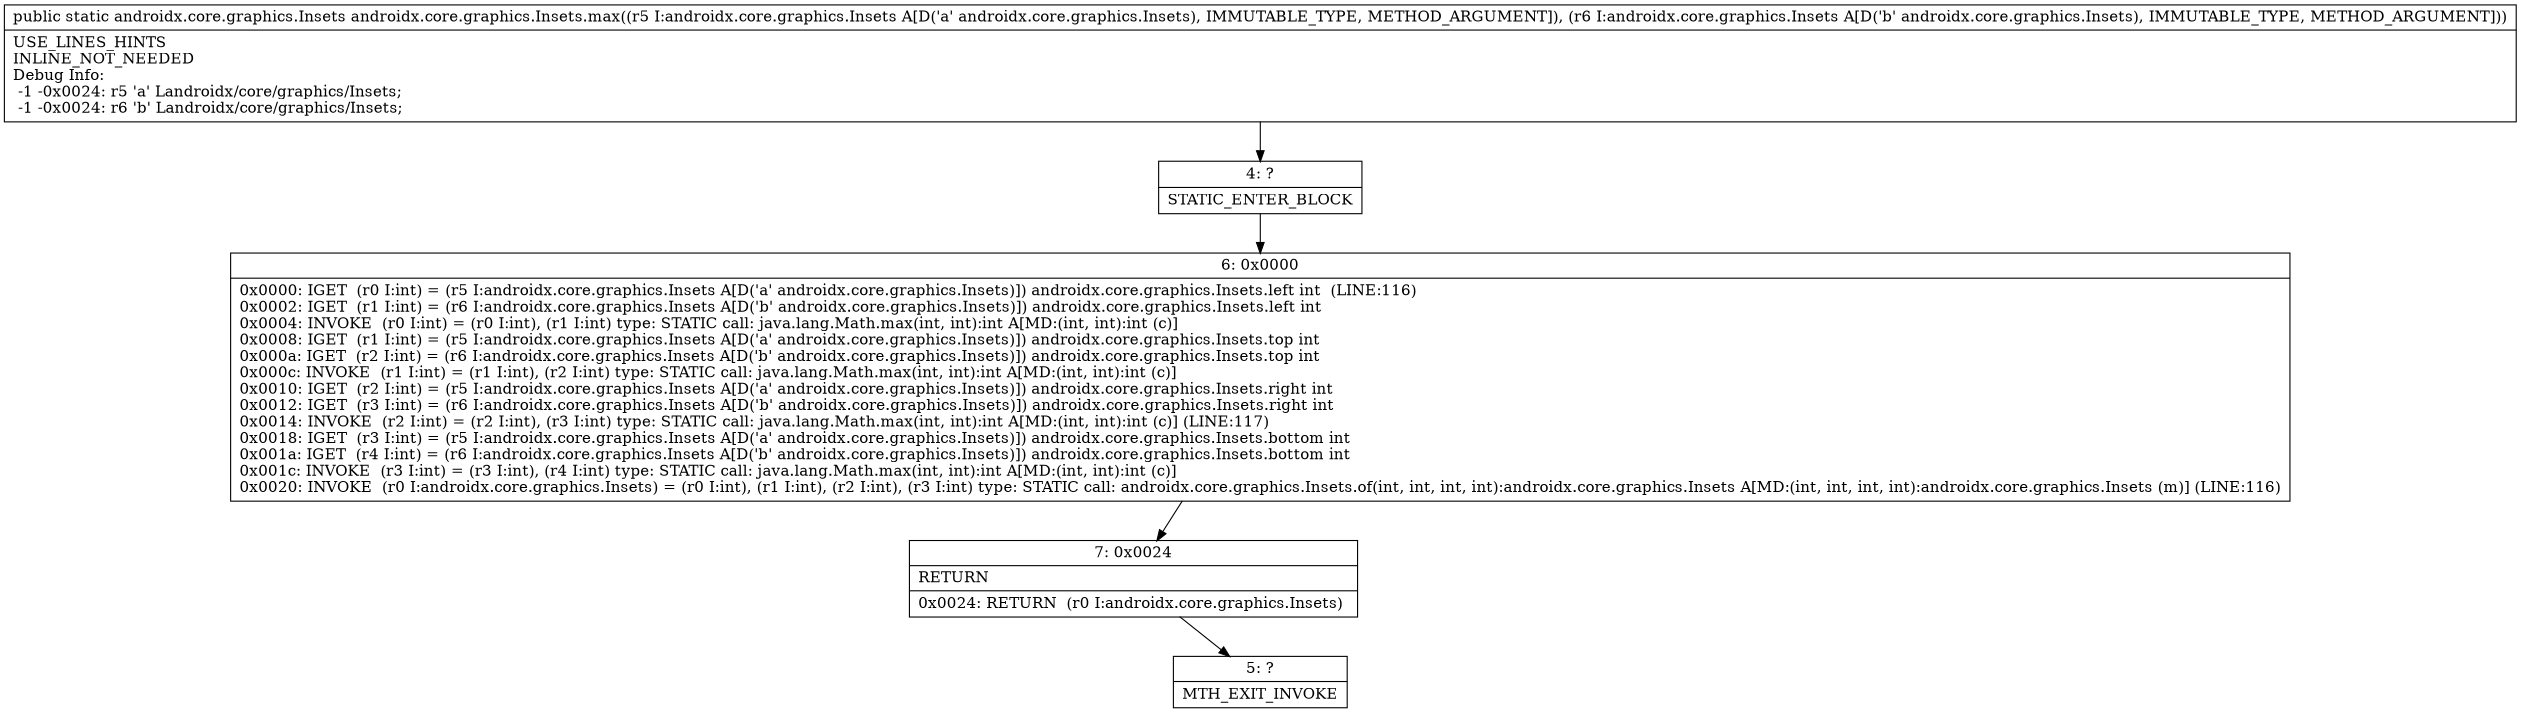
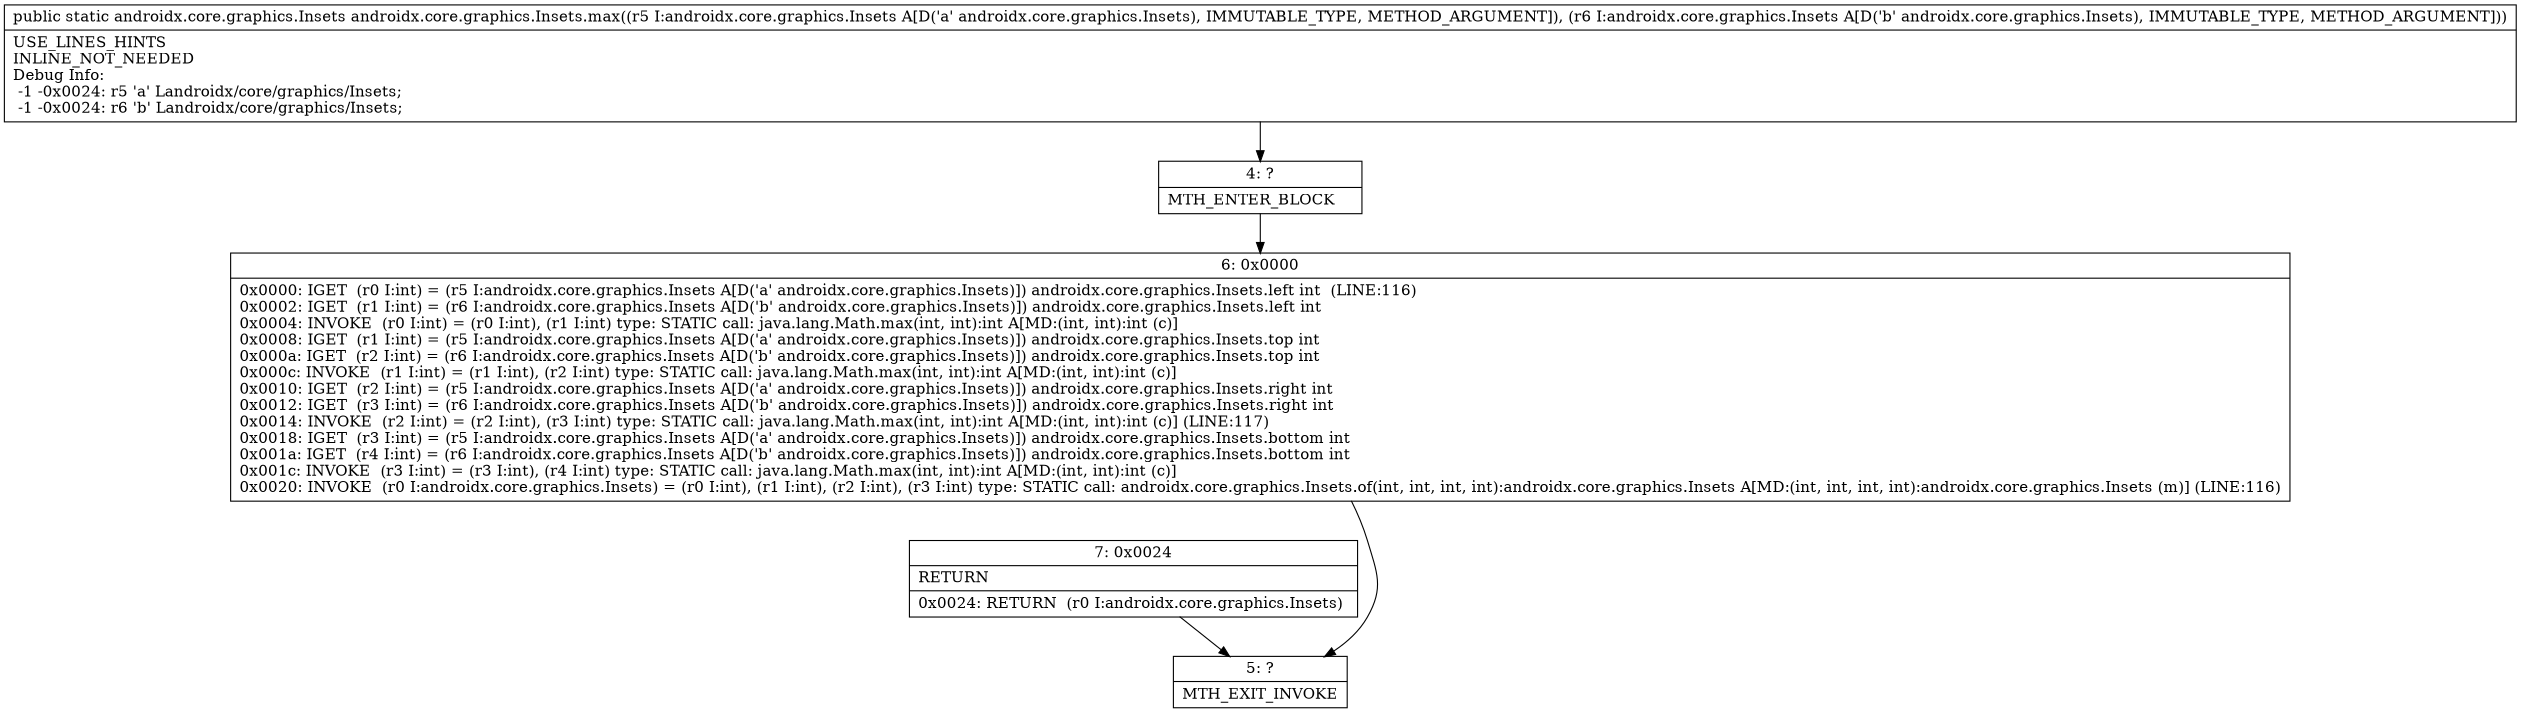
node "4: ?": text "STATIC_ENTER_BLOCK" -> "MTH_ENTER_BLOCK"
edge "6: 0x0000" -> "7: 0x0024": now "6: 0x0000" -> "5: ?"
